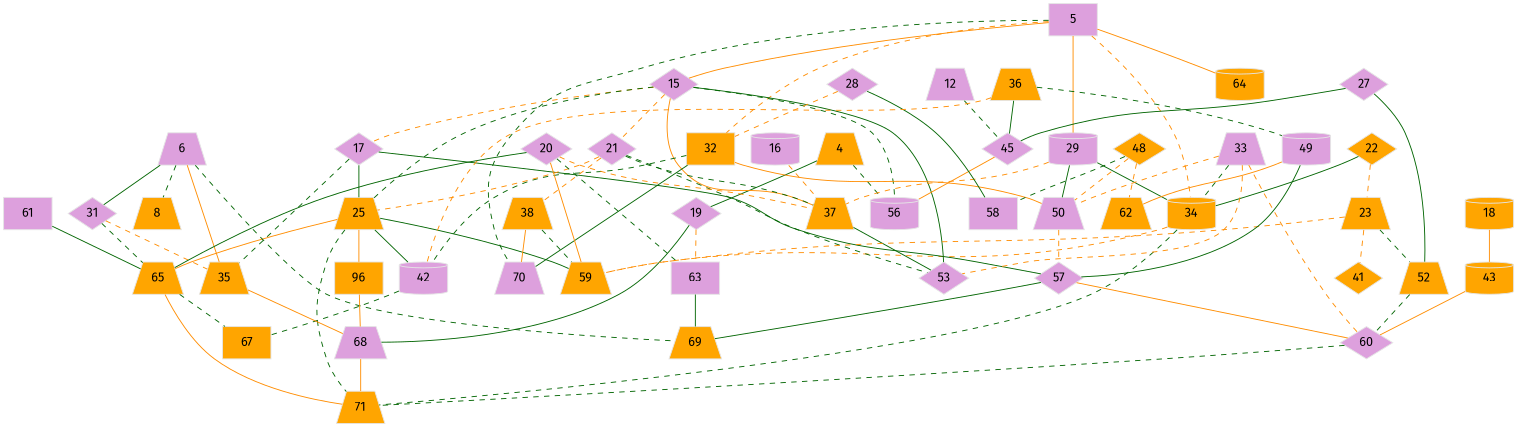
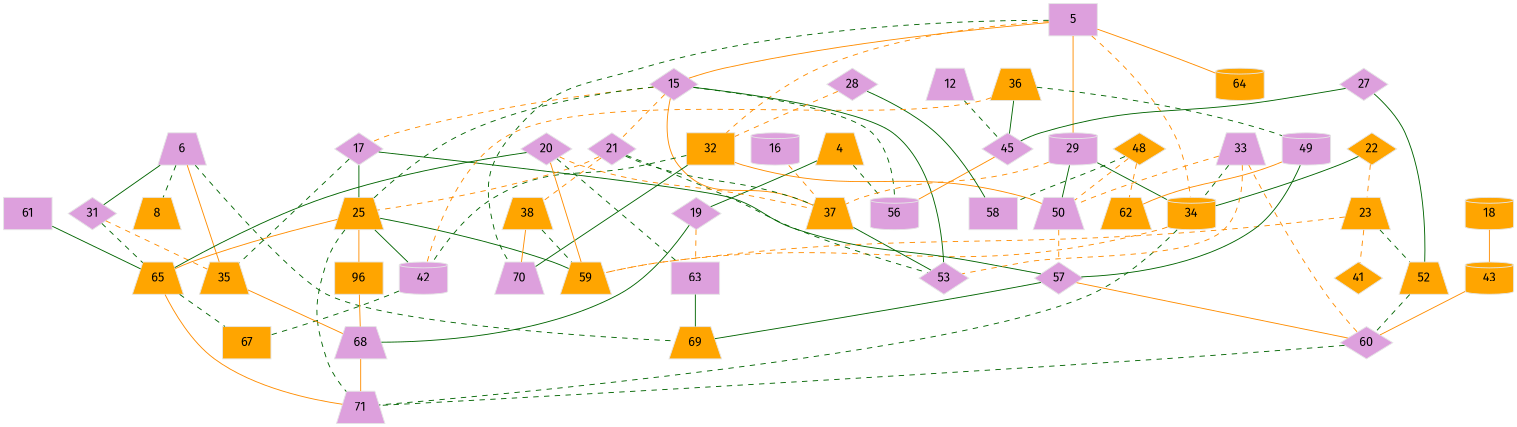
node "71": fillcolor orange -> plum
